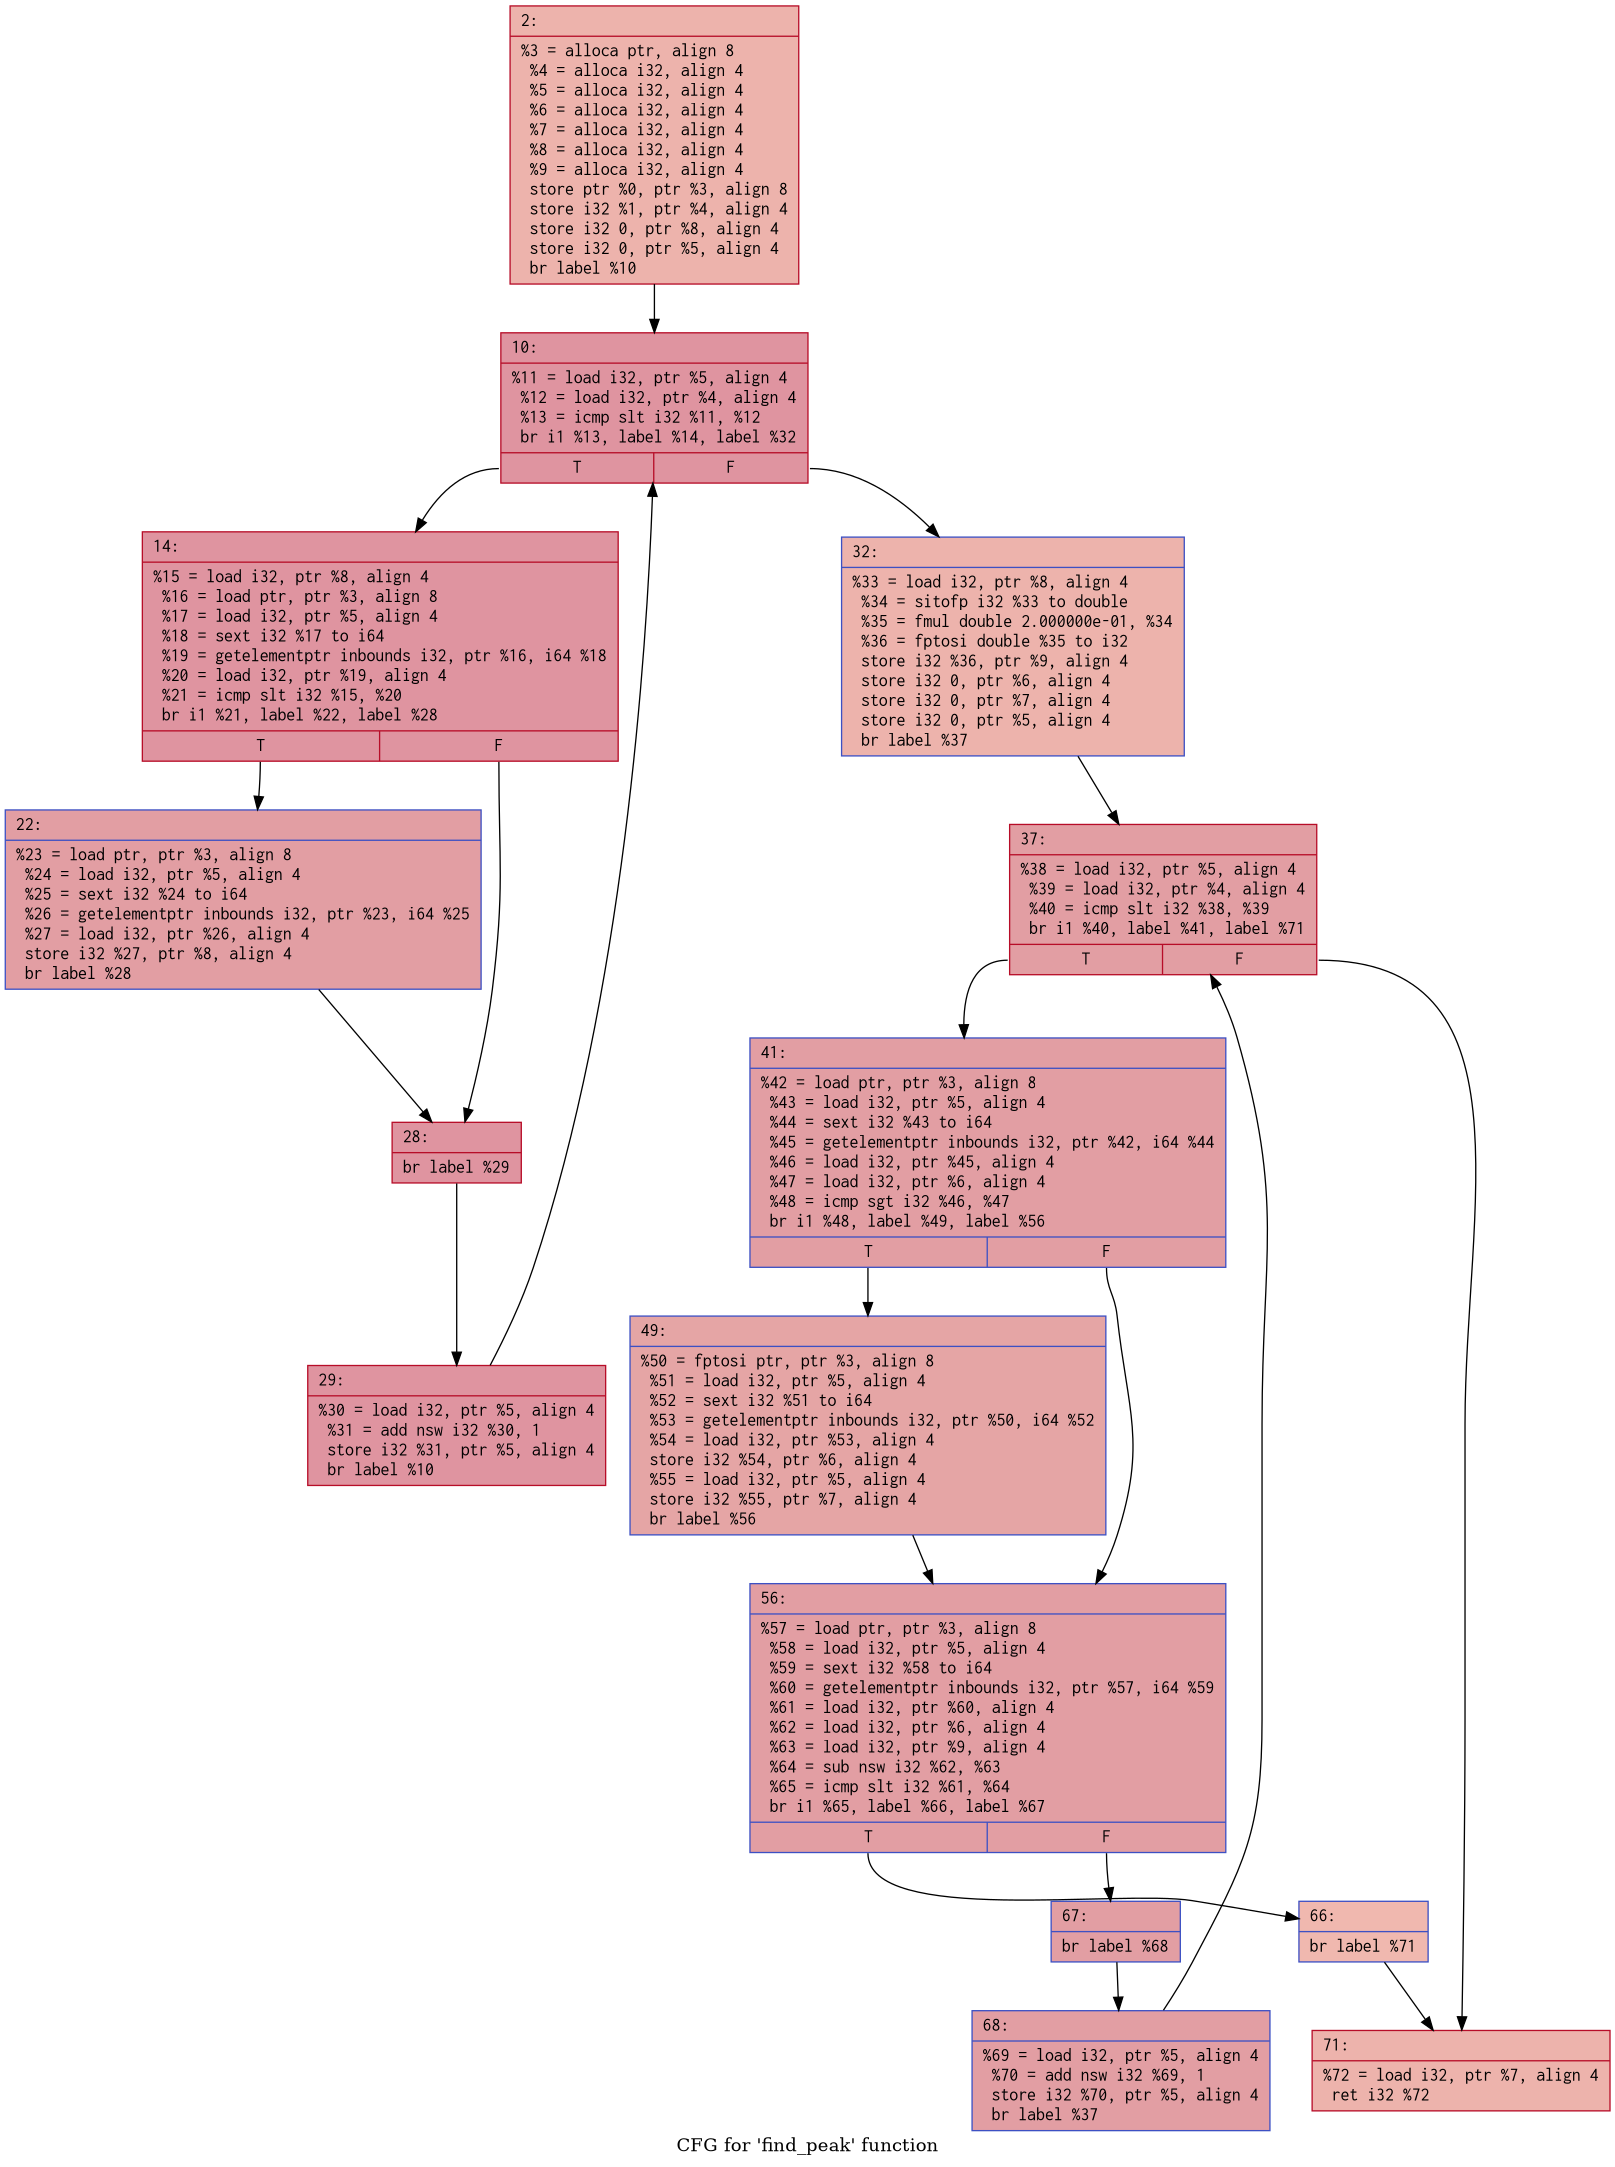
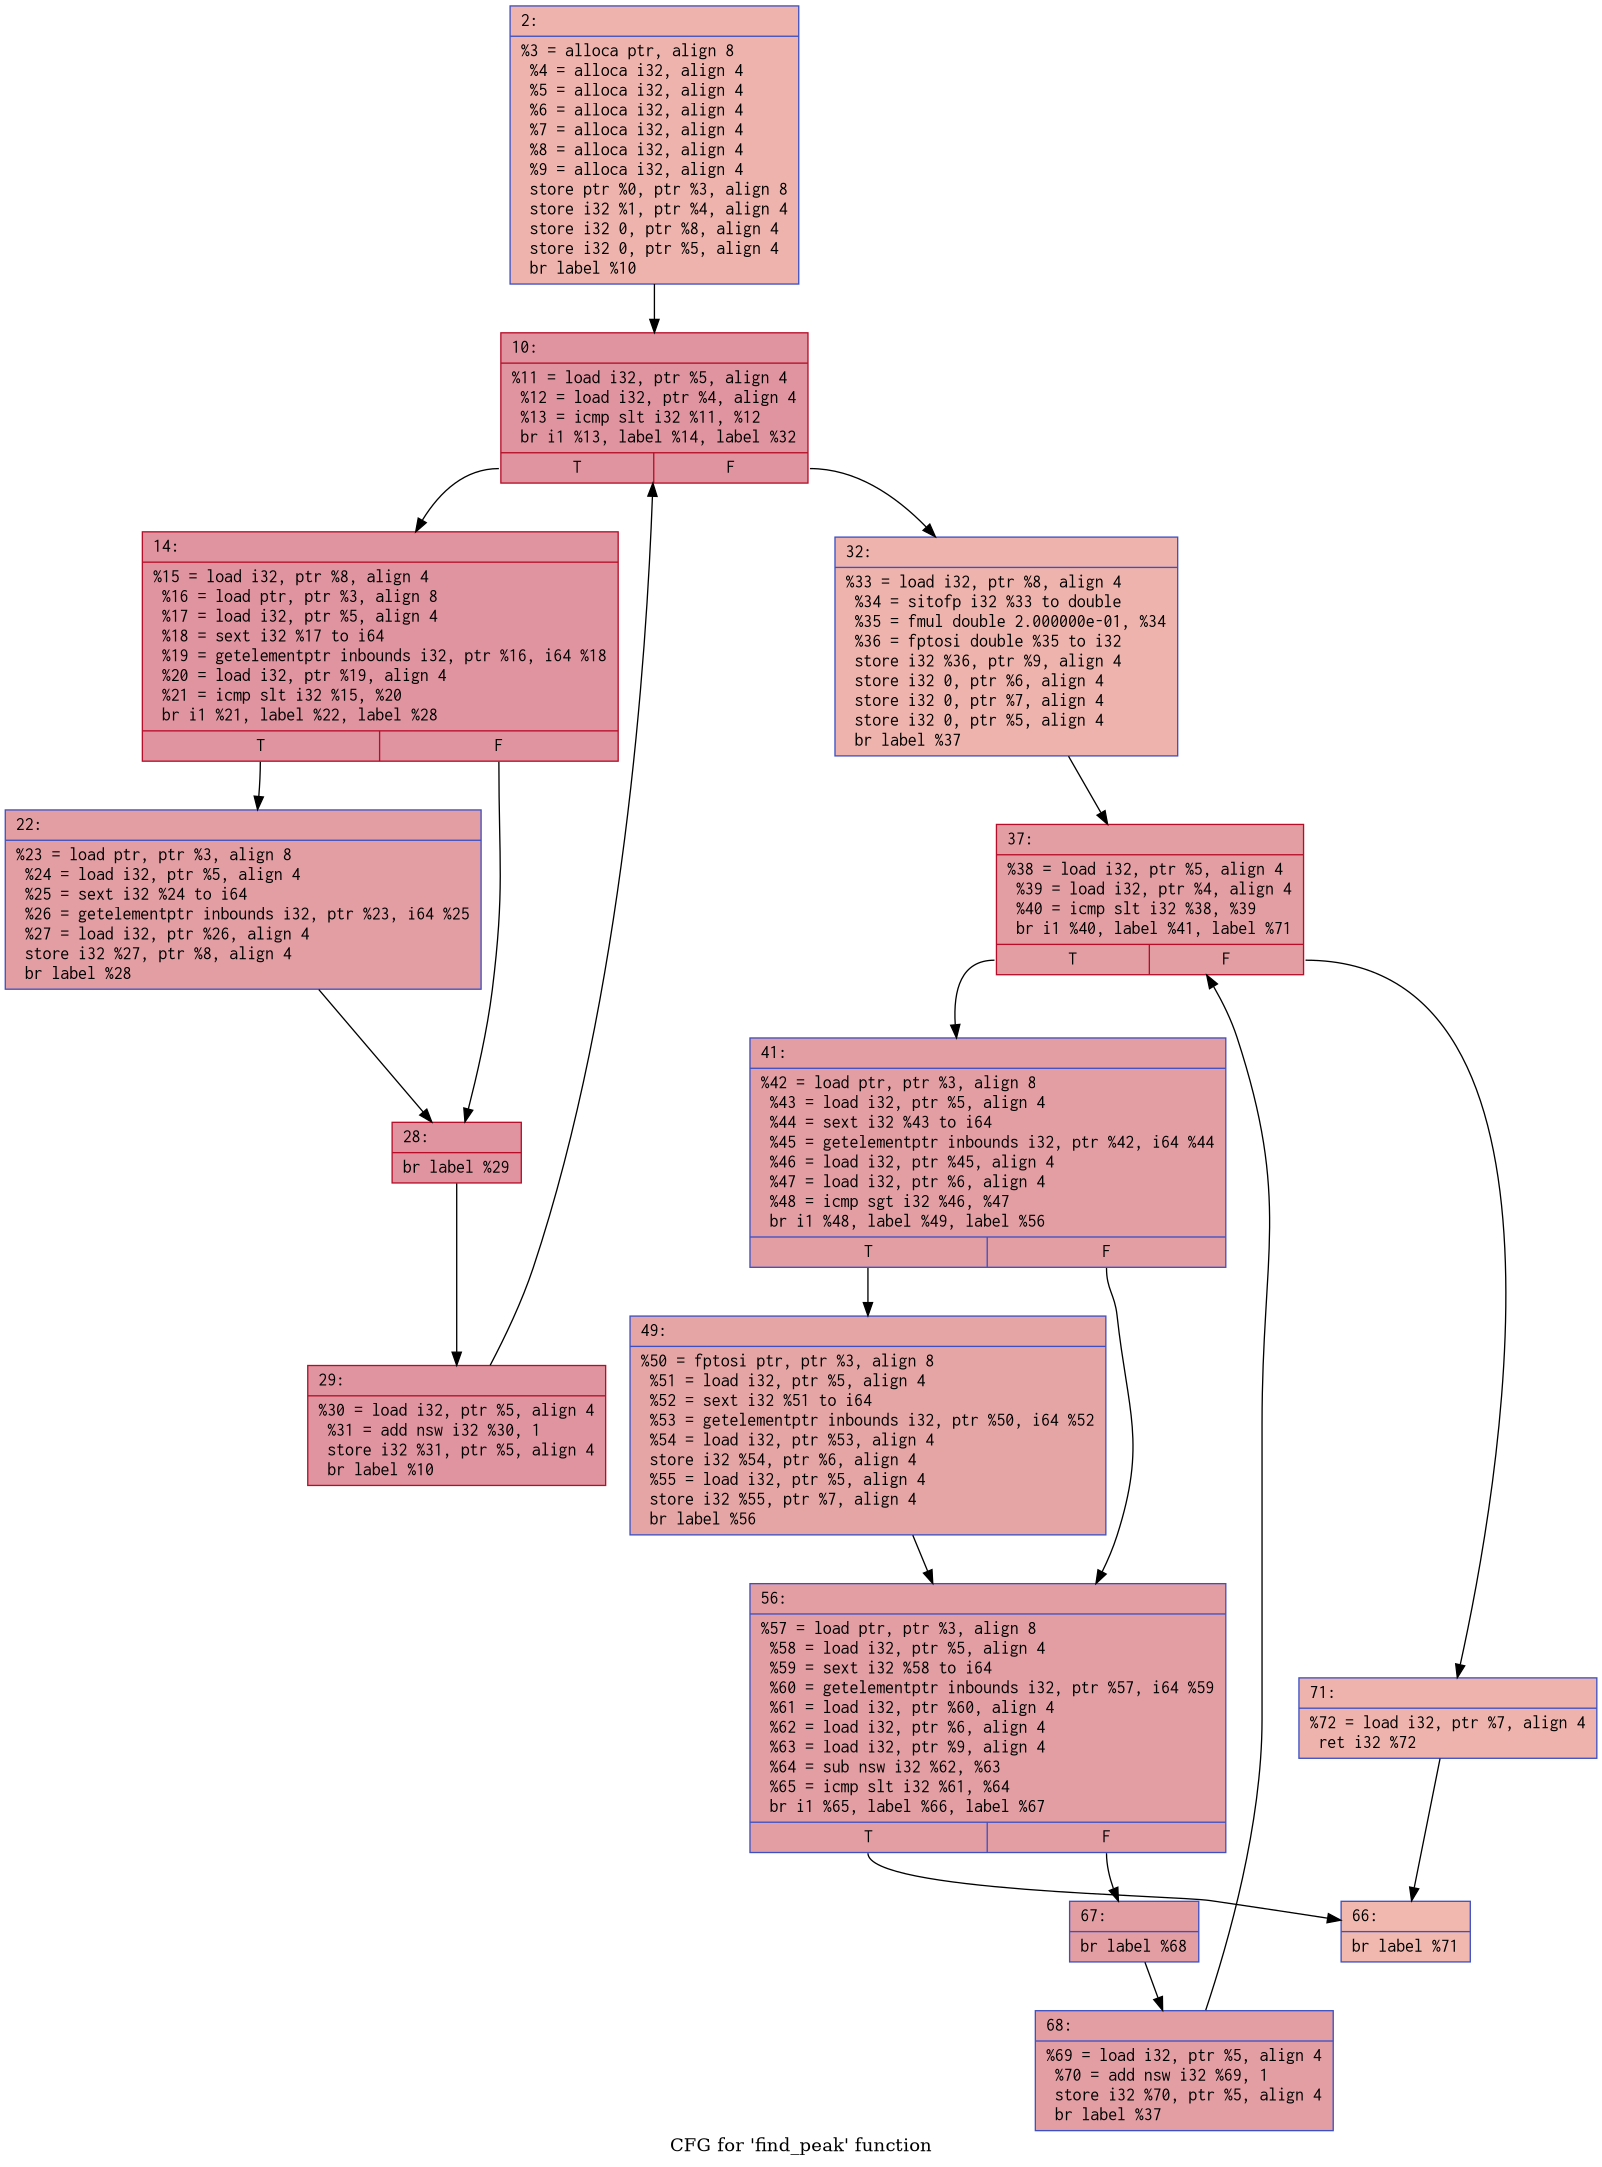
node "2:": color #b70d28ff -> #3d50c3ff
edge "66:" -> "71:": reversed
node "71:": color #b70d28ff -> #3d50c3ff
